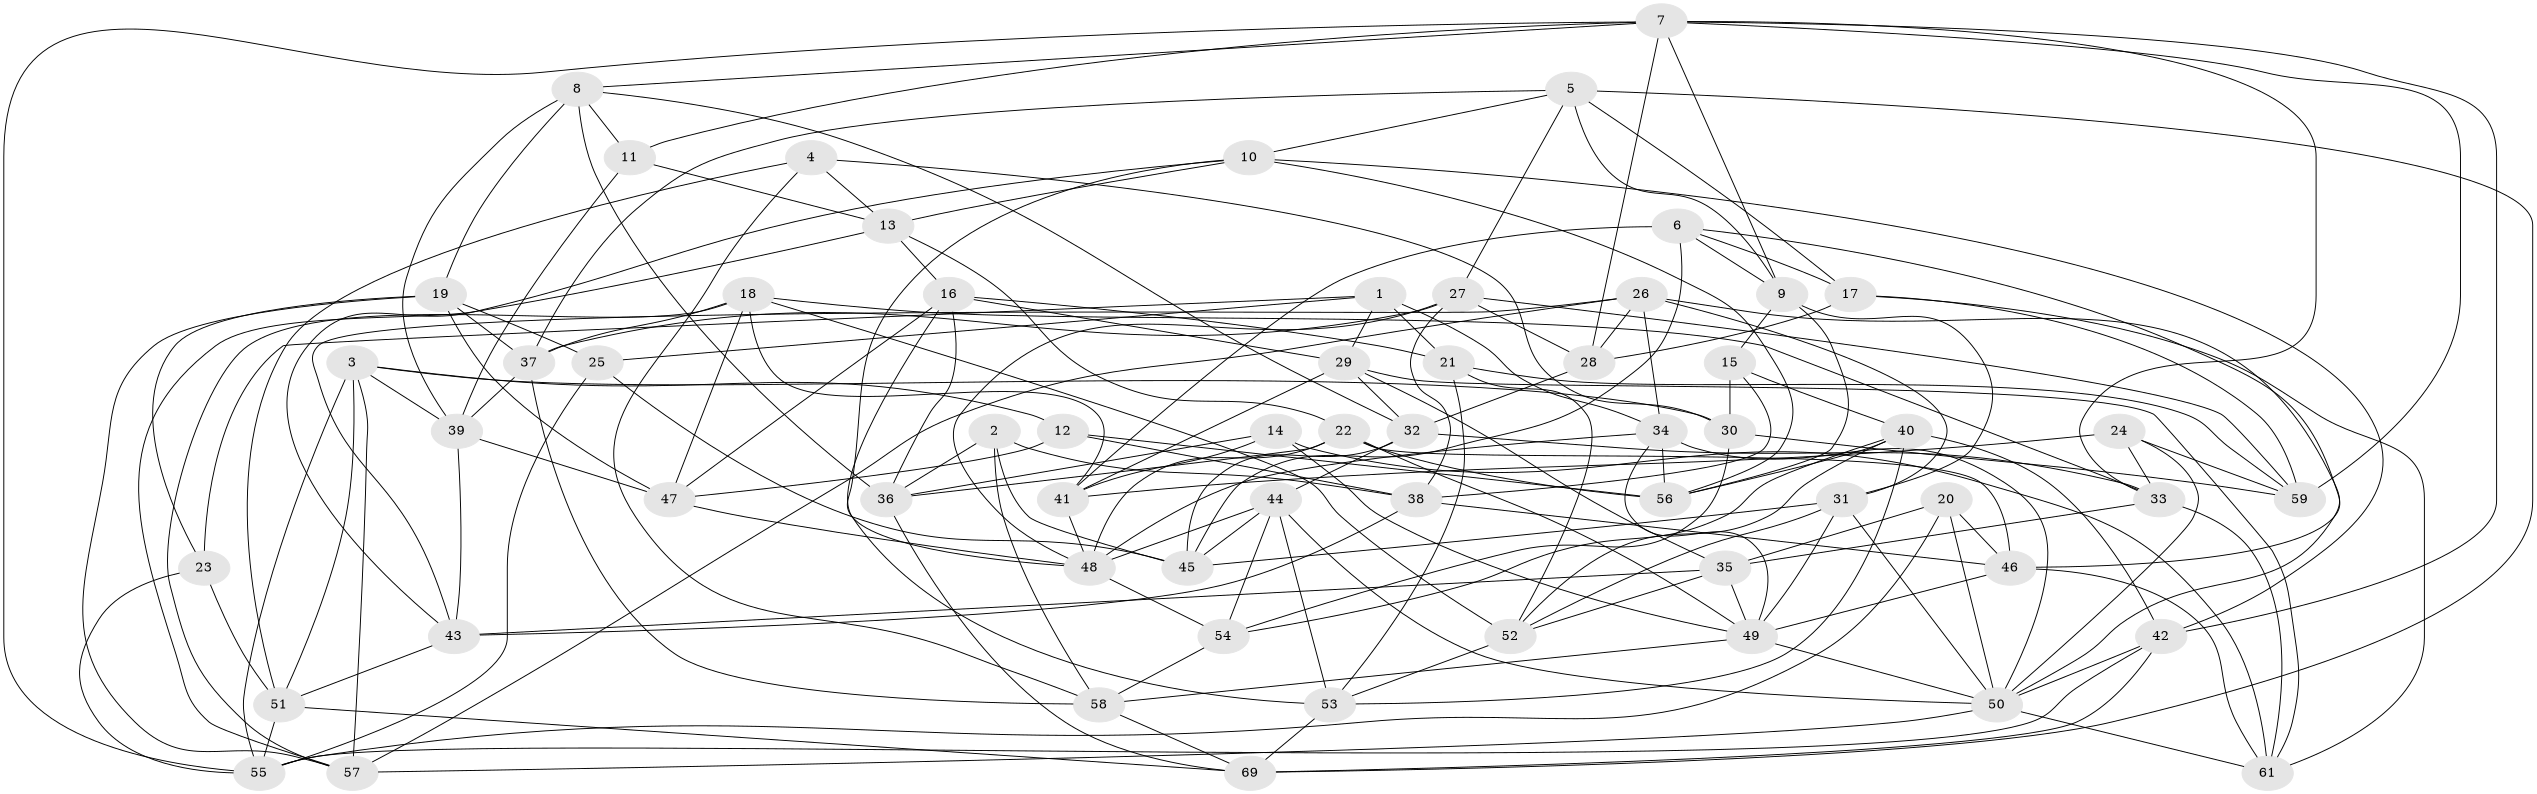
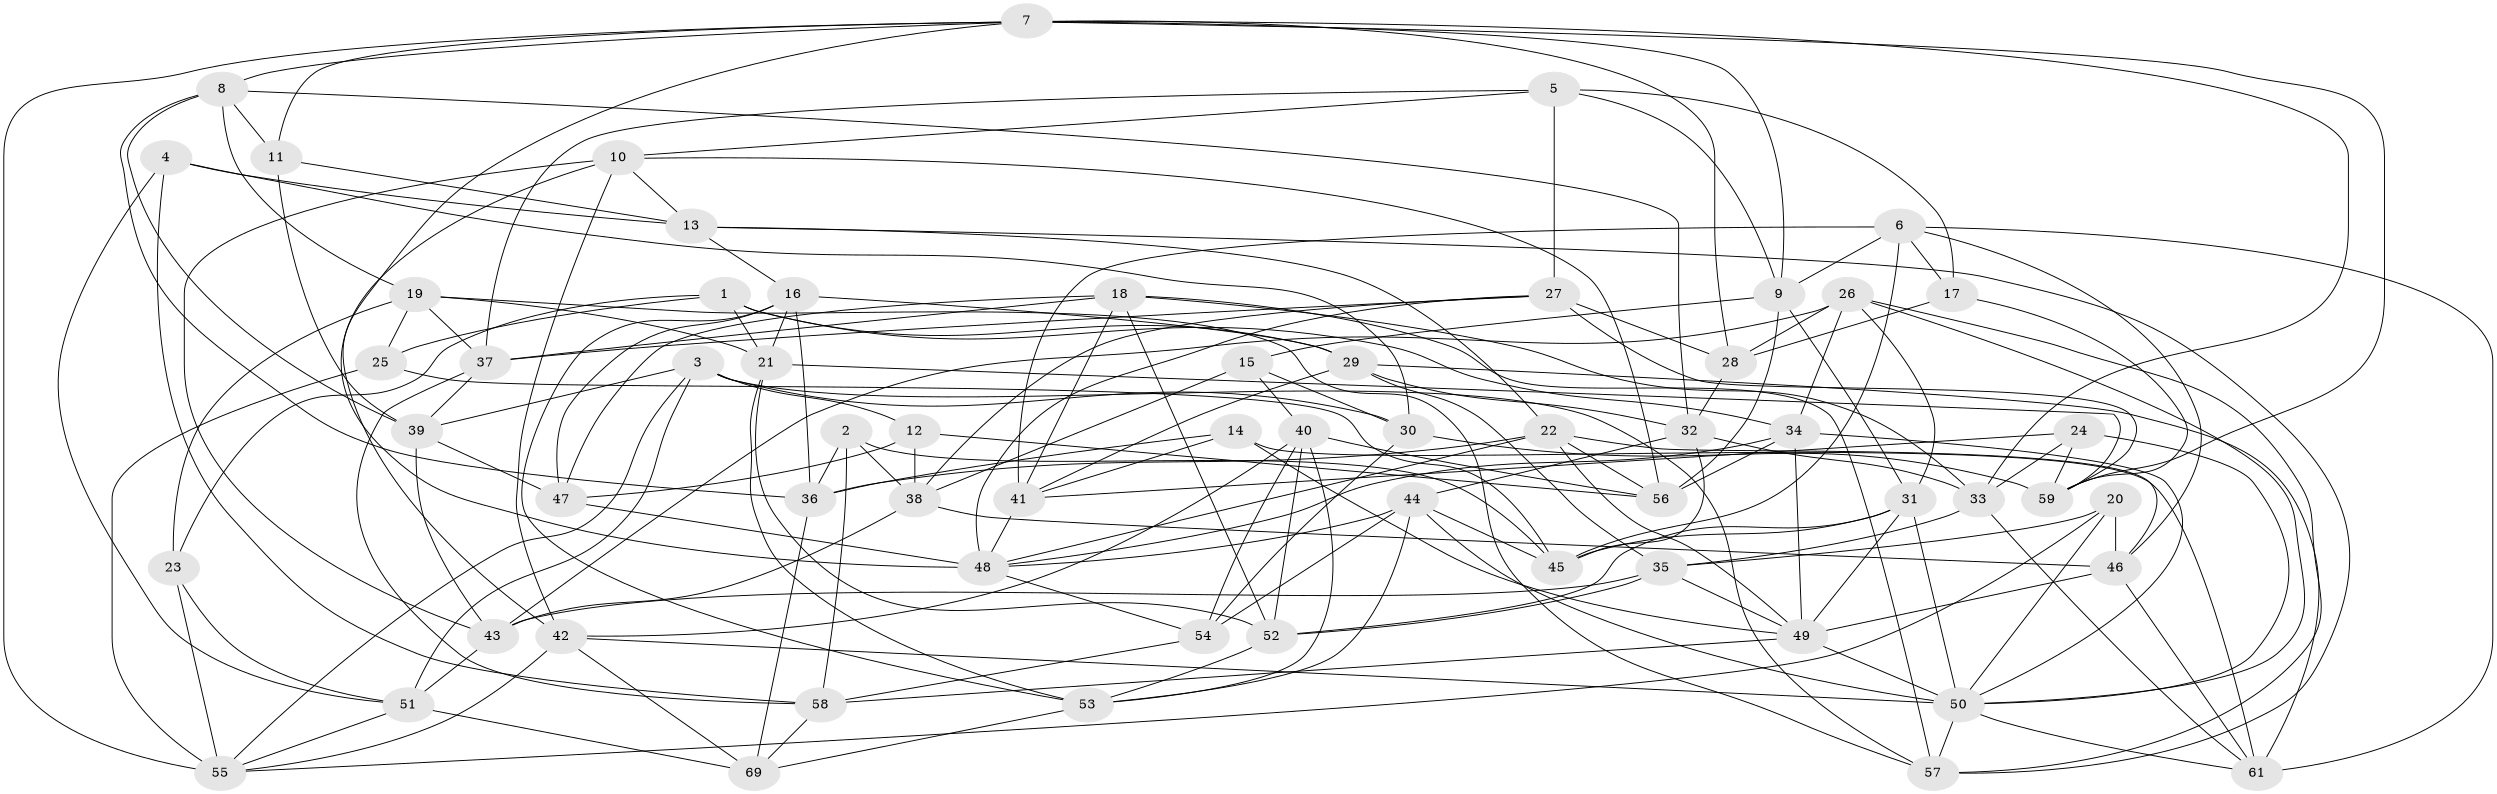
edge "19" -- "47": now "19" -- "21"
edge "17" -- "61": now "6" -- "61"
edge "5" -- "69": removed
